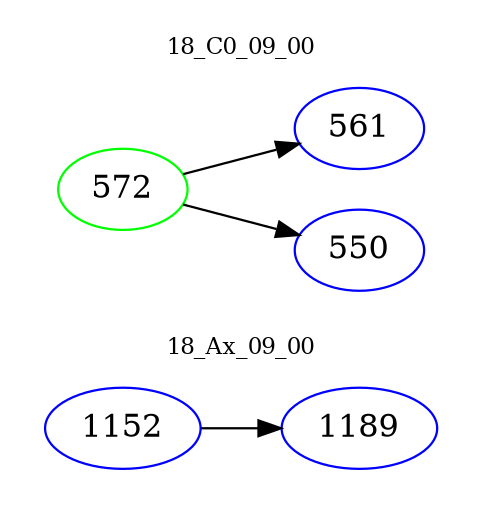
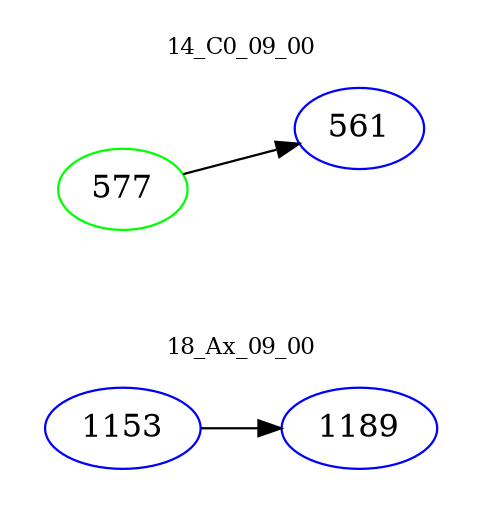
cluster "18_C0_09_00": label "18_C0_09_00" -> "14_C0_09_00"
node "572": label "572" -> "577"
node "550": removed
node "1152": label "1152" -> "1153"
